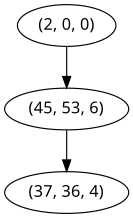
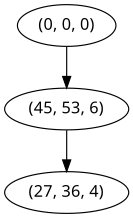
node "(2, 0, 0)": label "(2, 0, 0)" -> "(0, 0, 0)"
node "(37, 36, 4)": label "(37, 36, 4)" -> "(27, 36, 4)"
